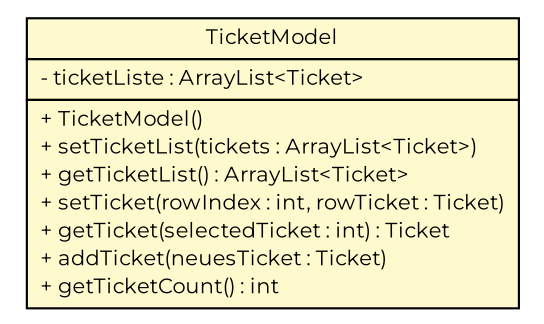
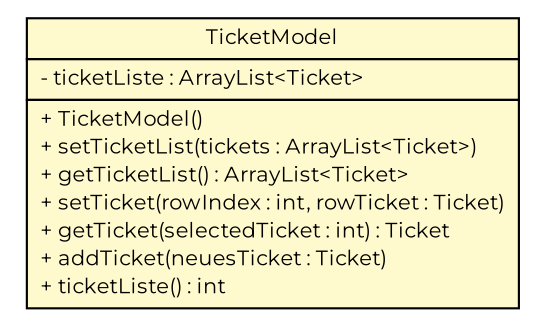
node "TicketModel": text "+ getTicketCount() : int" -> "+ ticketListe() : int"
